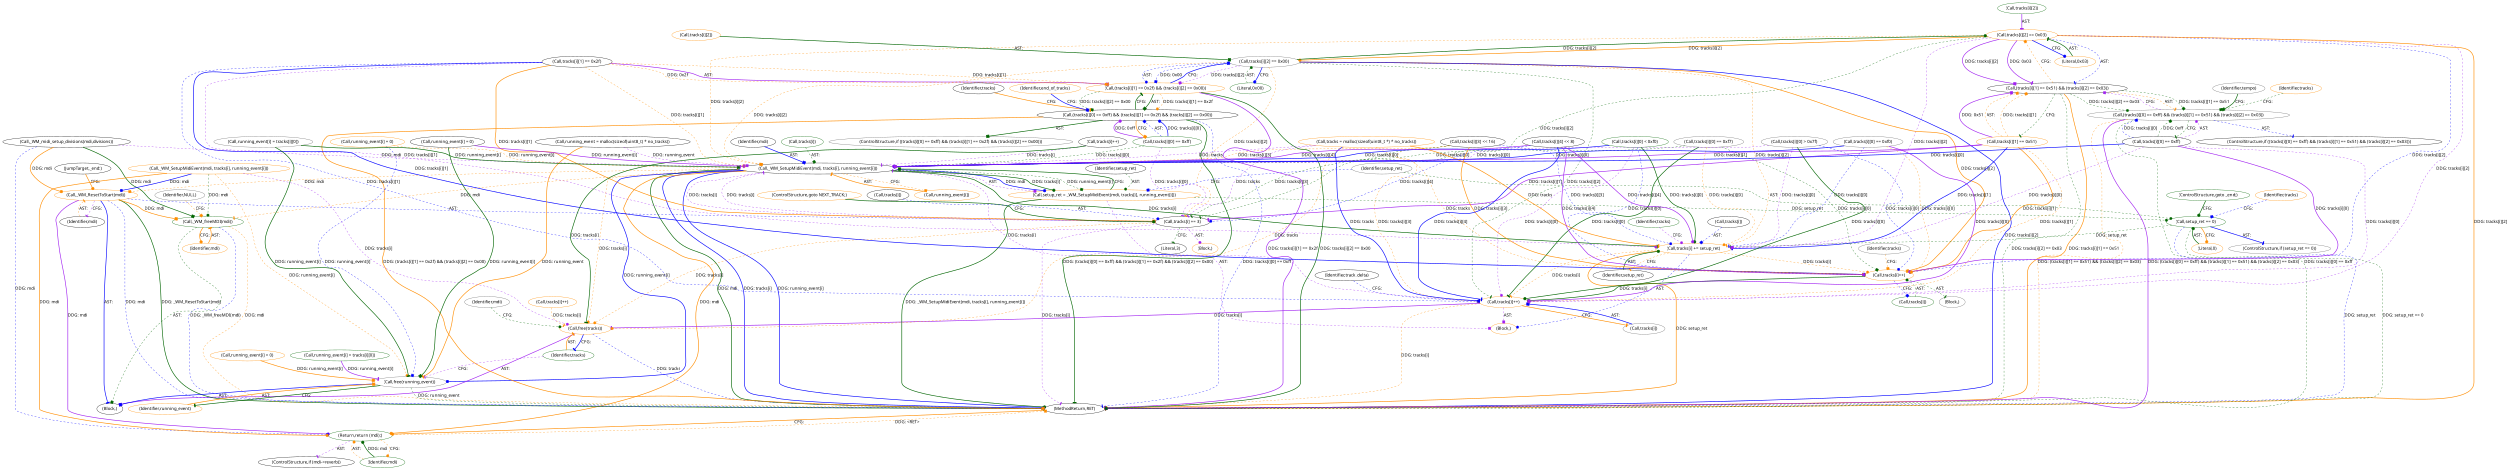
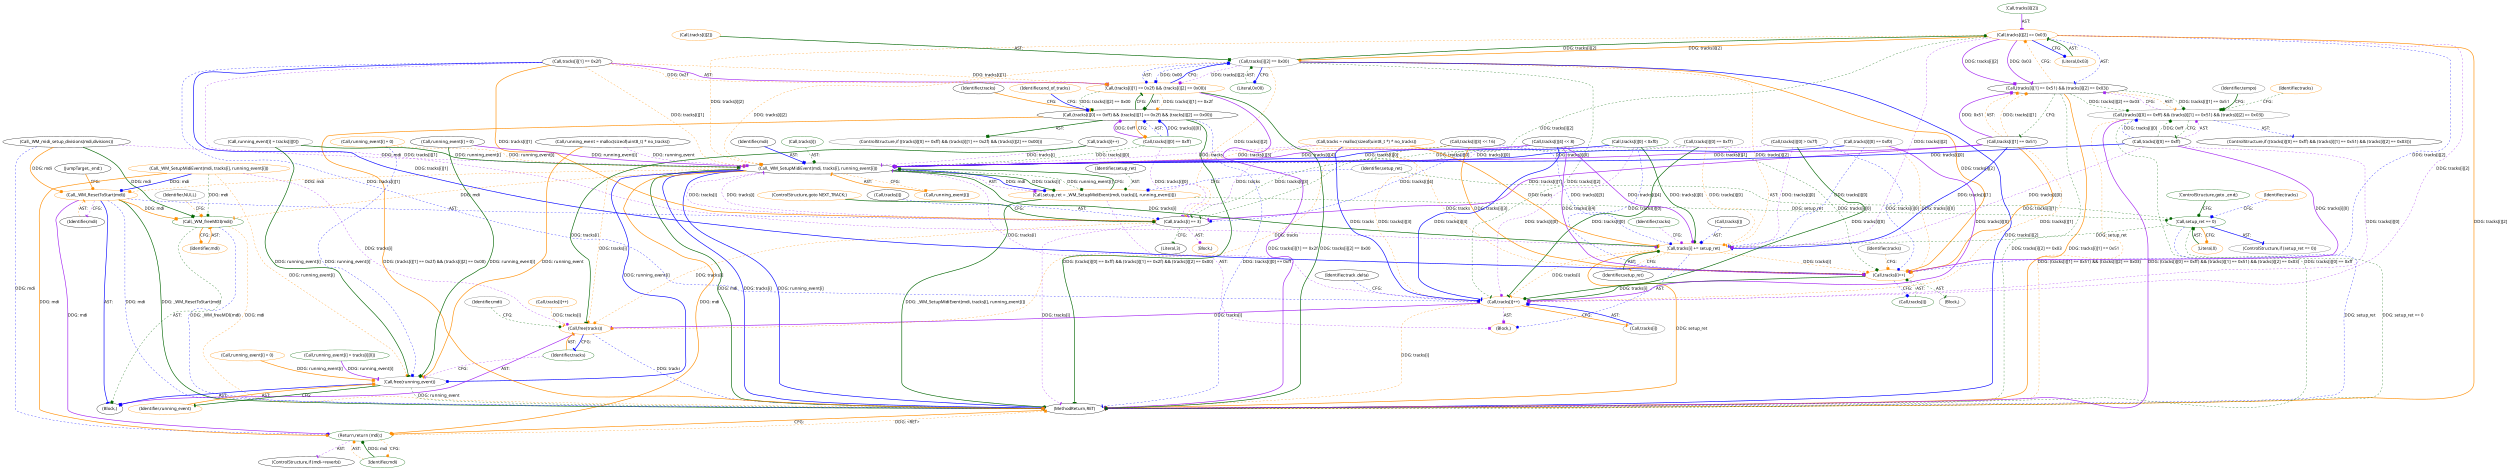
node "(Call,tracks[i][1] == 0x51)": color darkorange -> black
edge "(Literal,0)" -> "(Call,setup_ret == 0)": arrowhead dot -> box
